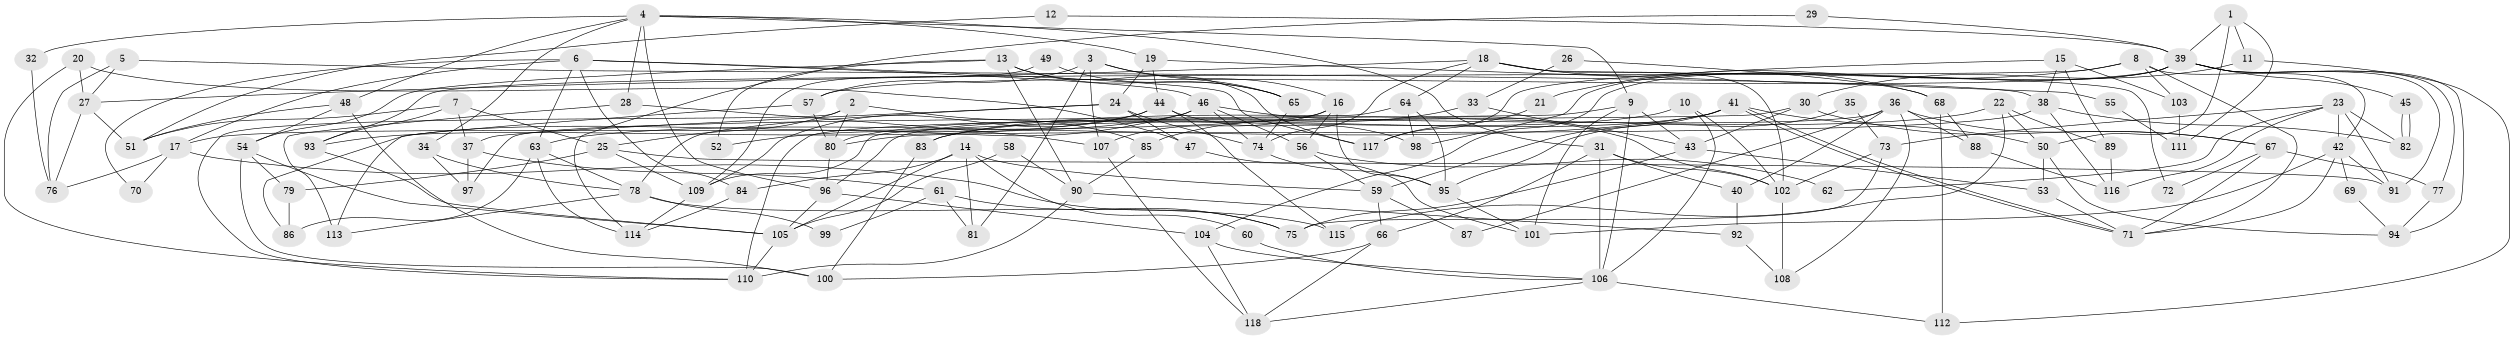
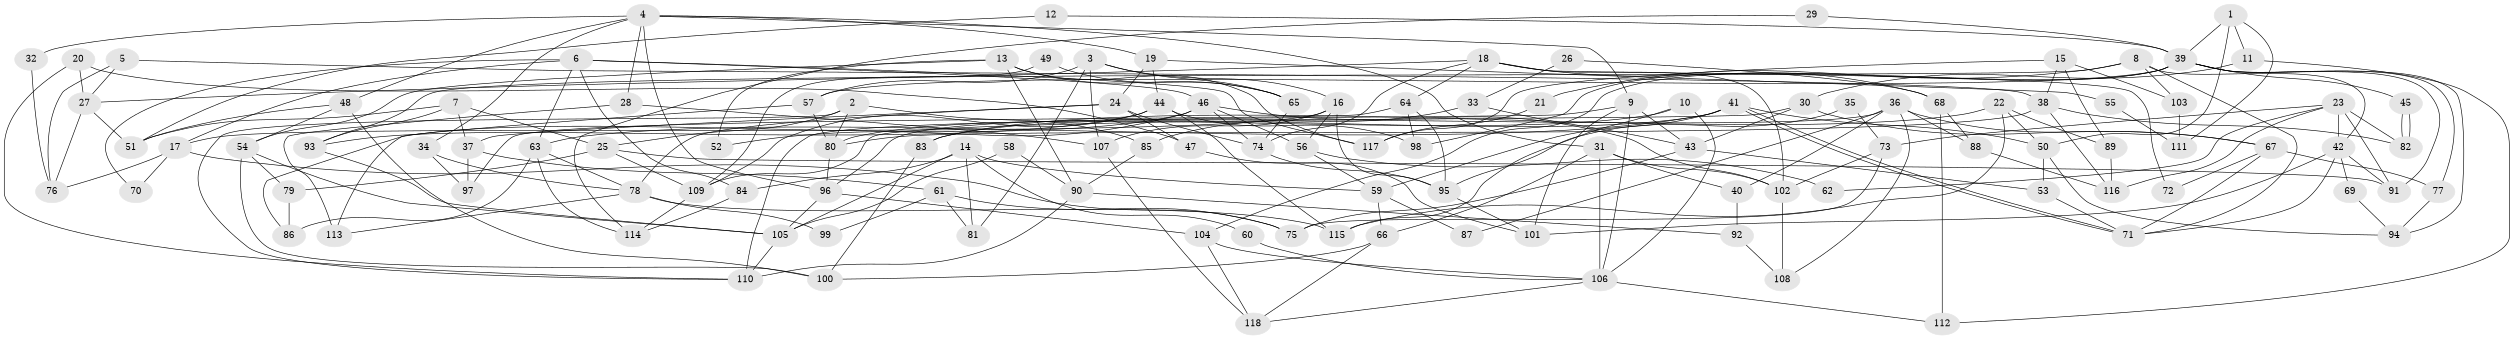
edge "10" -- "102": now "10" -- "115"
